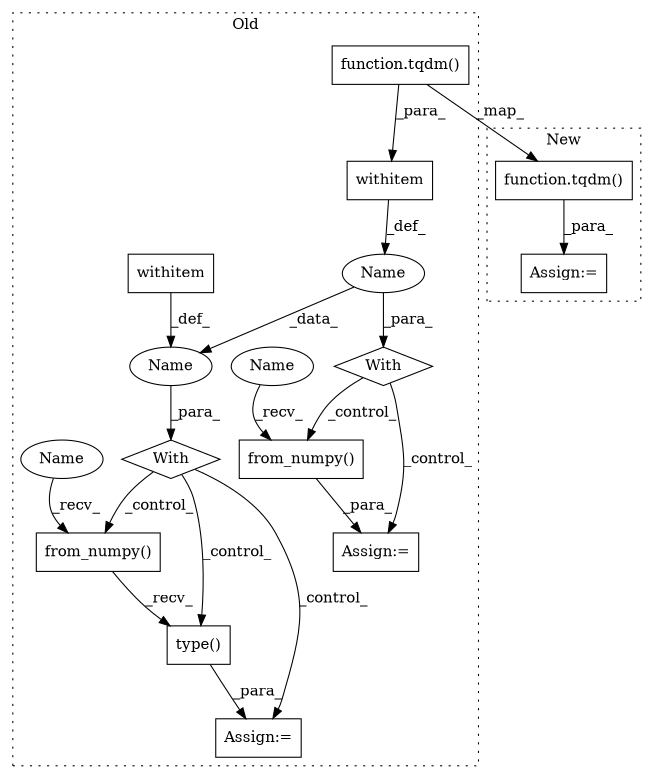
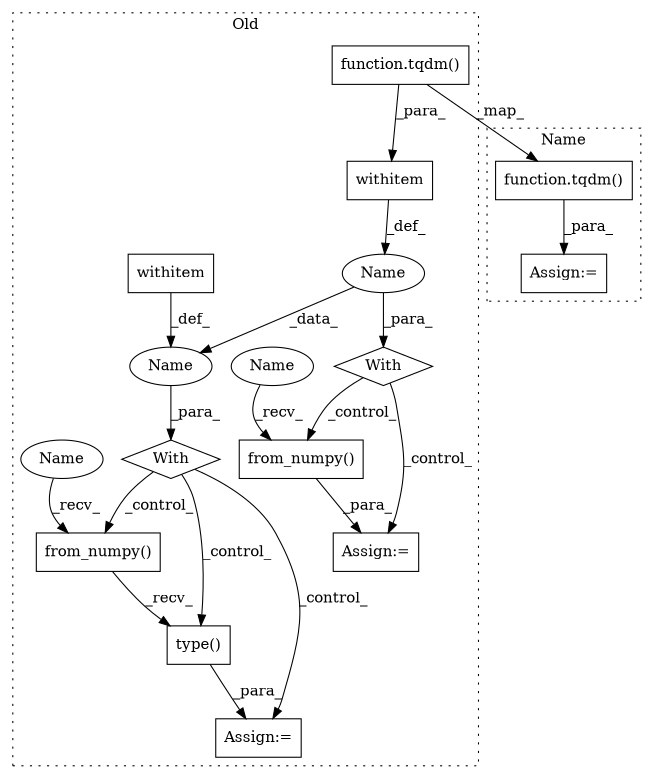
cluster "New": label "New" -> "Name"
